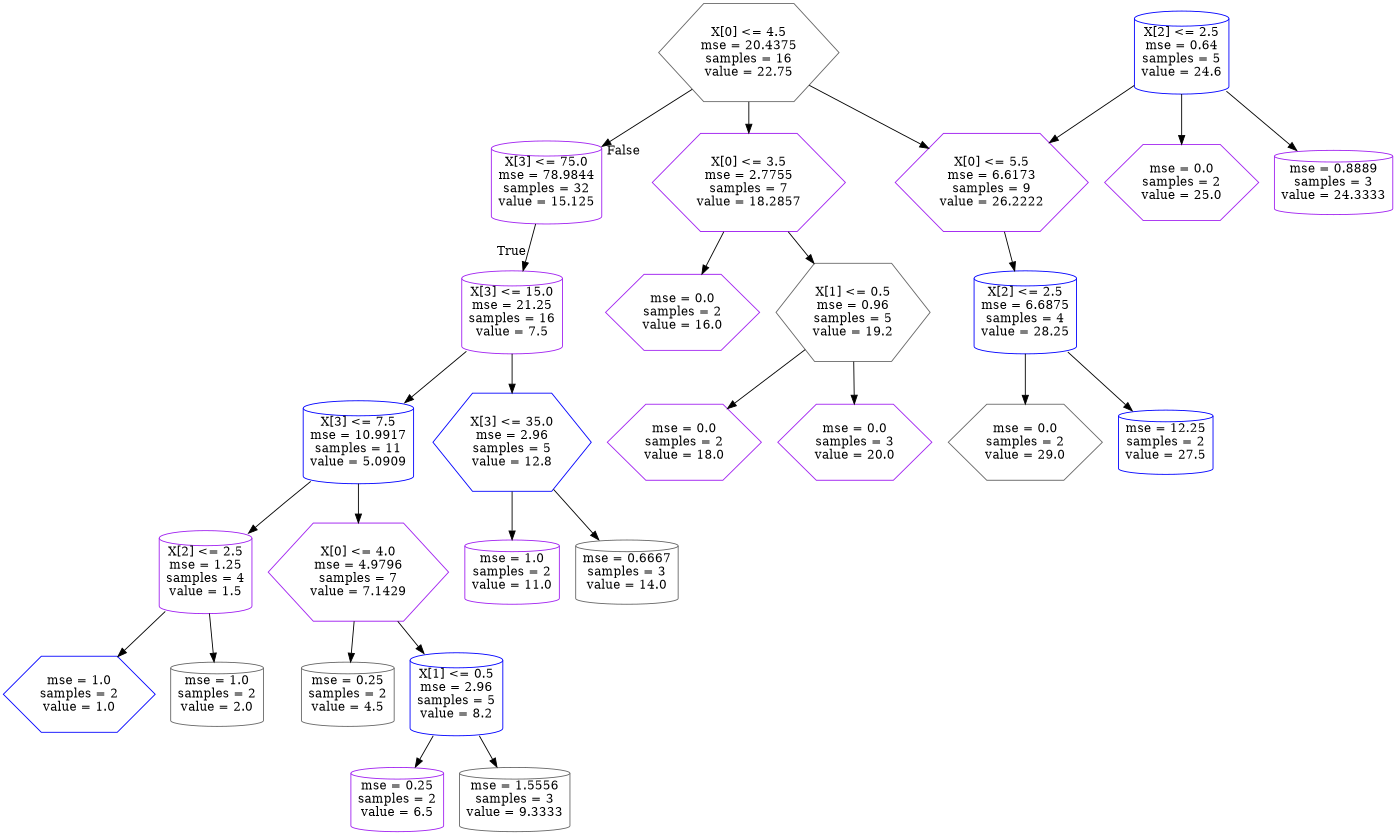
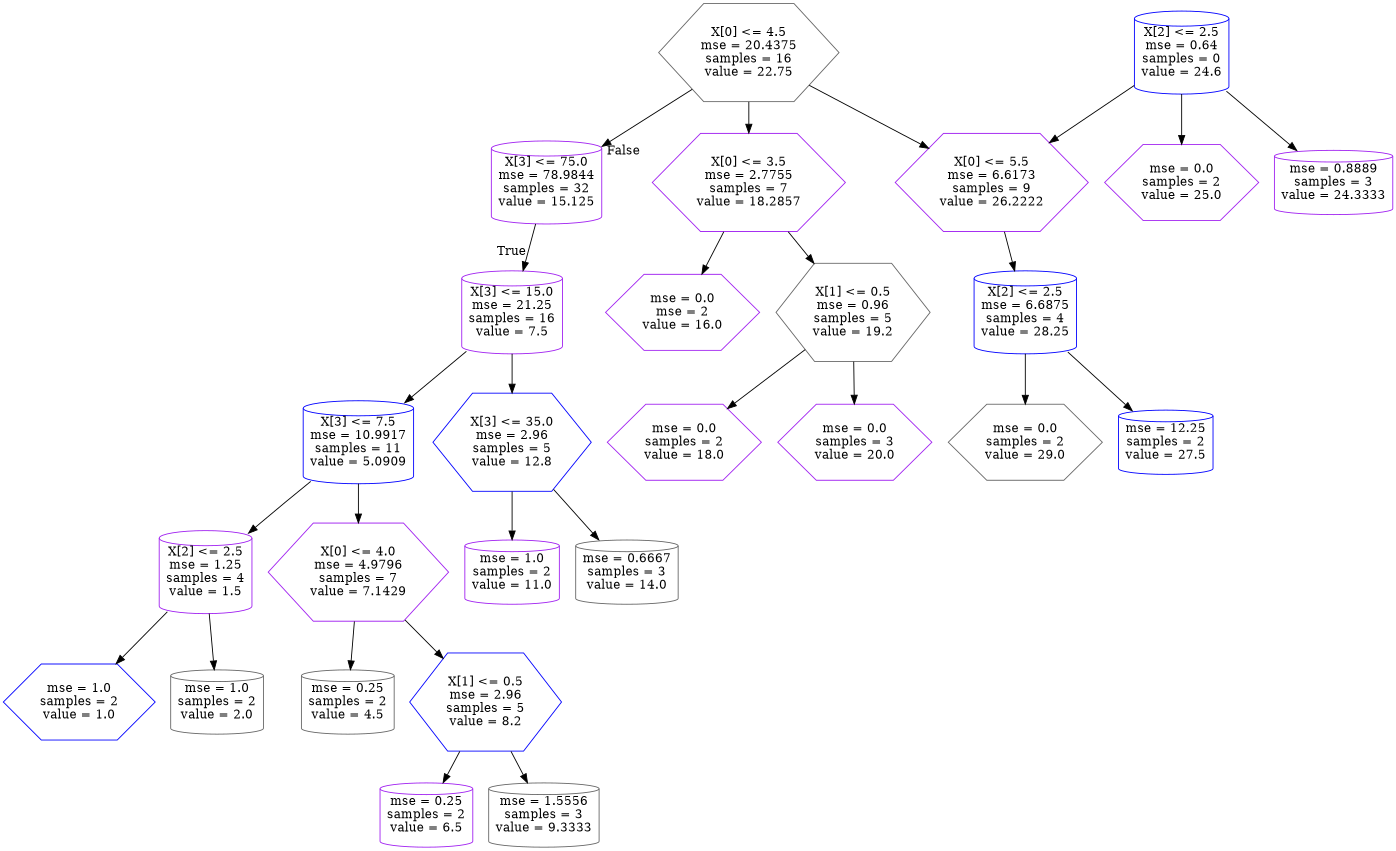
node "X[2] <= 2.5 mse = 0.64 samples = 5 value = 24.6": label "X[2] <= 2.5 mse = 0.64 samples = 5 value = 24.6" -> "X[2] <= 2.5 mse = 0.64 samples = 0 value = 24.6"
node "mse = 0.0 samples = 2 value = 16.0": label "mse = 0.0 samples = 2 value = 16.0" -> "mse = 0.0 mse = 2 value = 16.0"
node "X[1] <= 0.5 mse = 2.96 samples = 5 value = 8.2": shape cylinder -> hexagon
